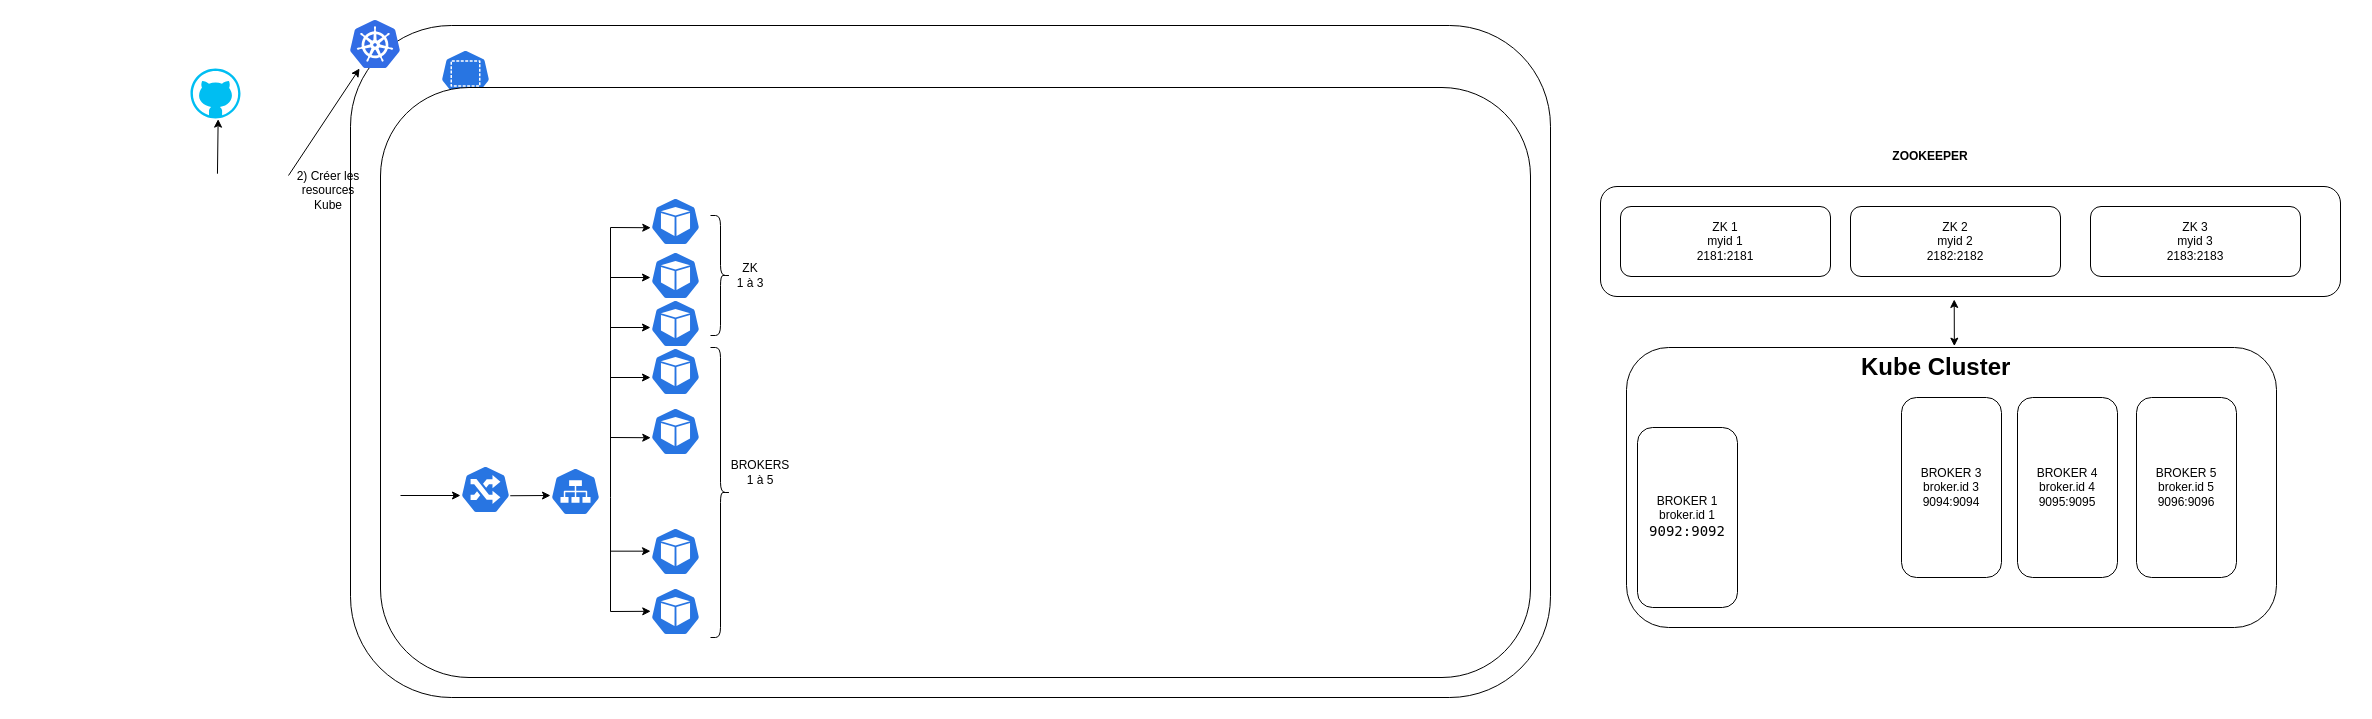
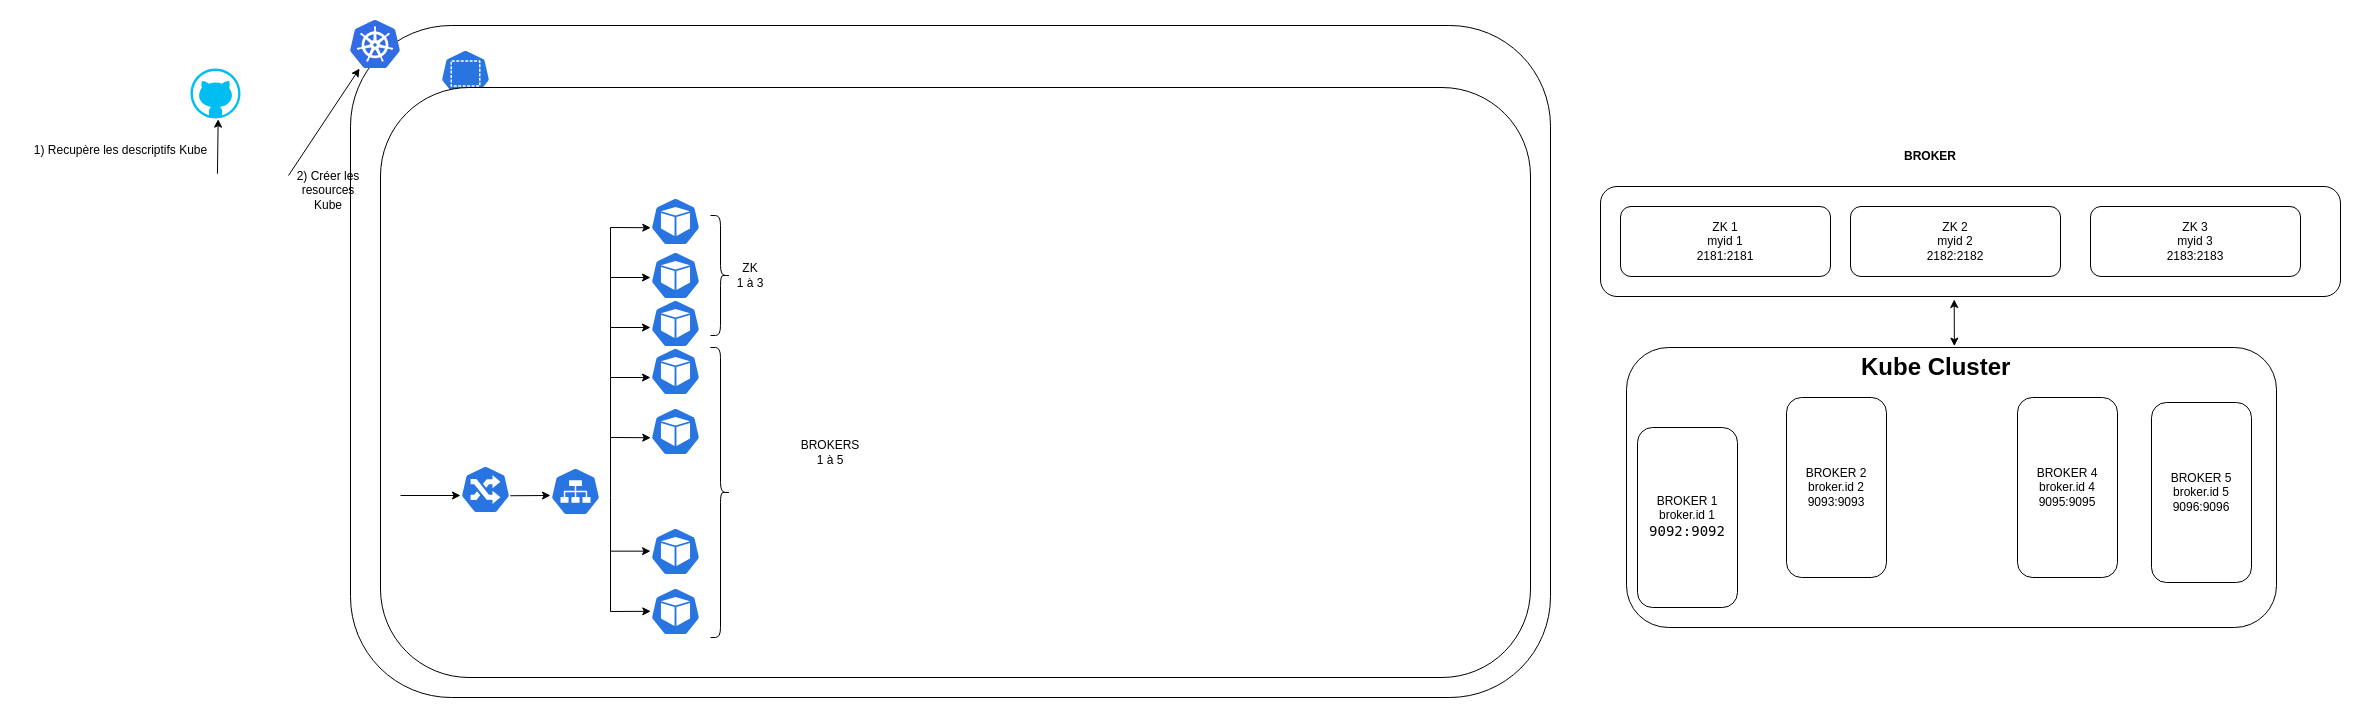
node "1) Recupère les descriptifs Kube": added
node "ZOOKEEPER": label "ZOOKEEPER" -> "BROKER"
node "BROKERS 1 à 5": moved (761, 473) -> (831, 453)
node "BROKER 2 broker.id 2 9093:9093": added
node "BROKER 3 broker.id 3 9094:9094": removed
node "BROKER 5 broker.id 5 9096:9096": moved (2187, 488) -> (2202, 493)
